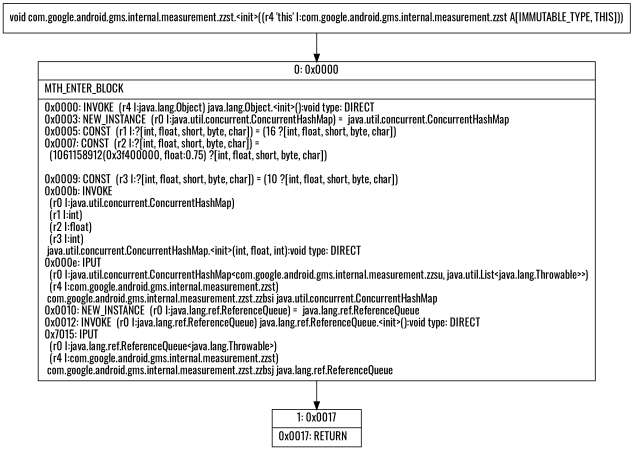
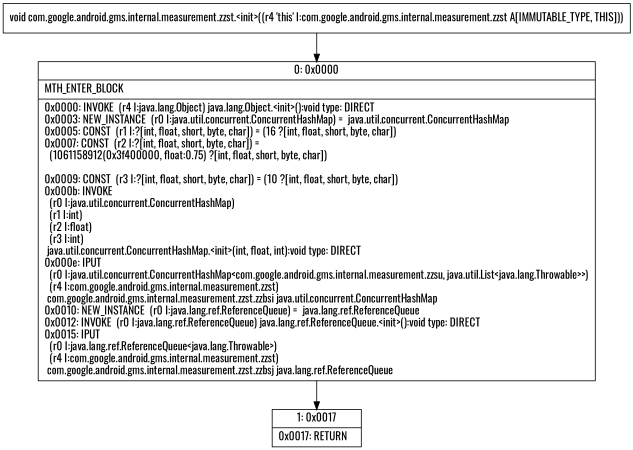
node "0: 0x0000": text "0x7015: IPUT" -> "0x0015: IPUT"
